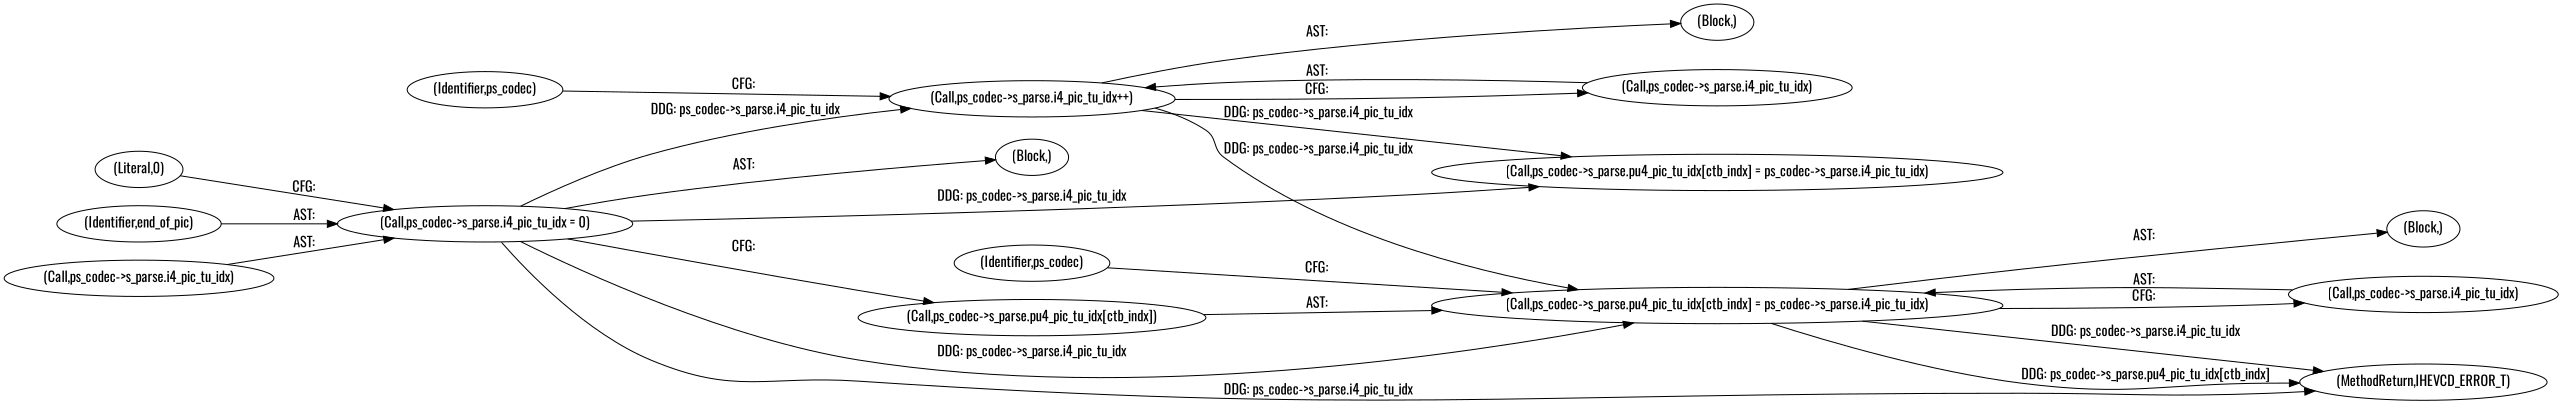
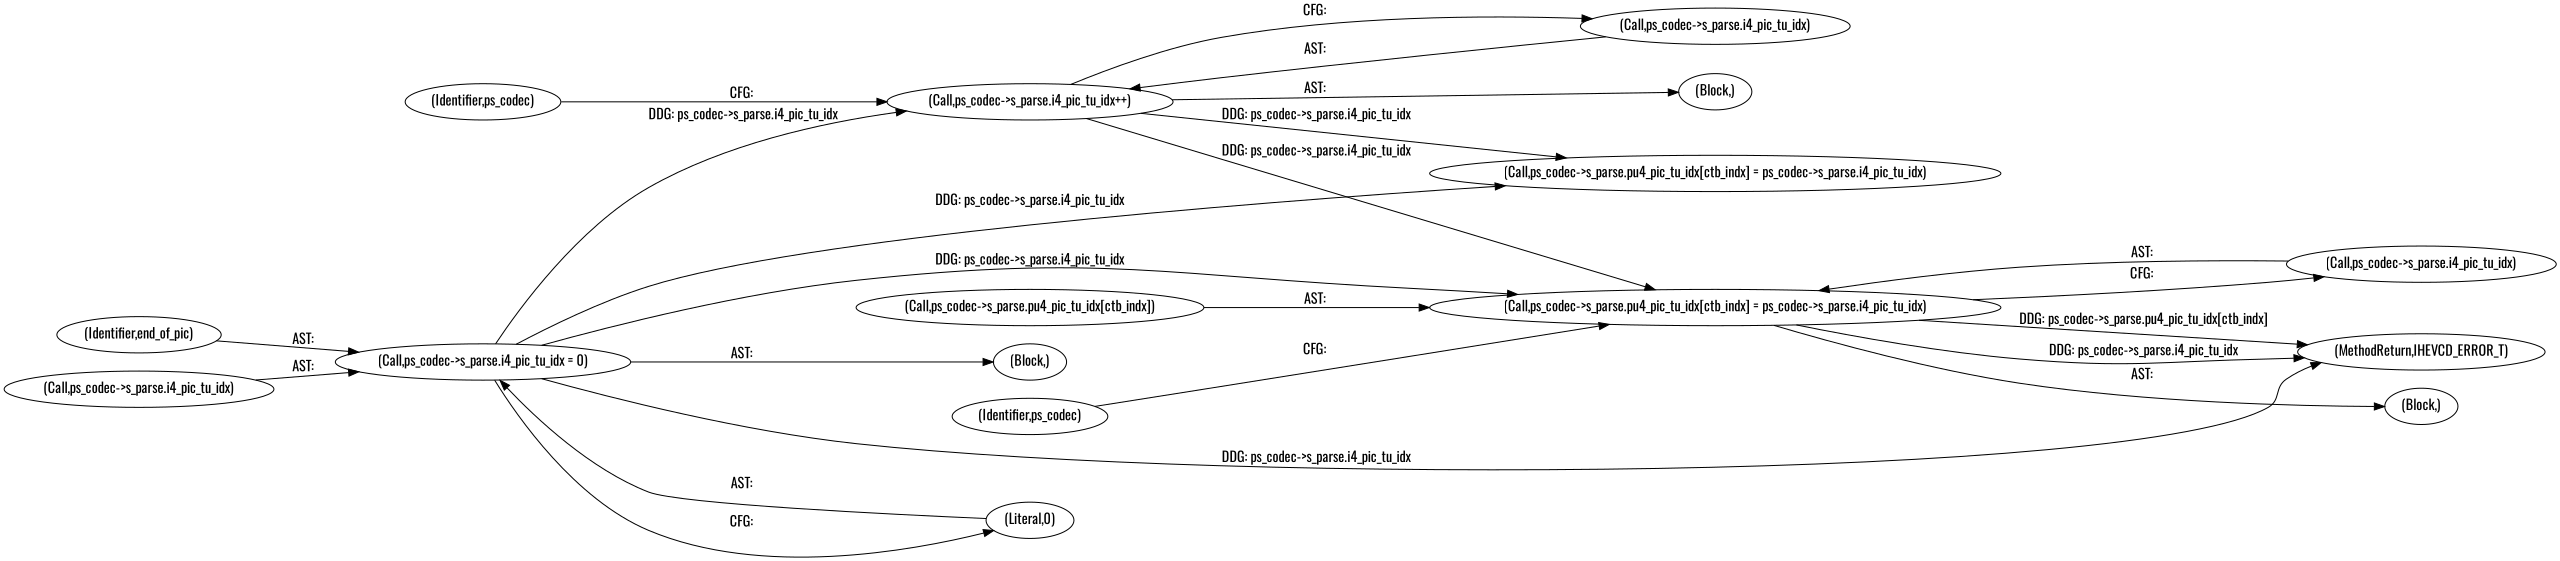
edge "(Literal,0)" -> "(Call,ps_codec->s_parse.i4_pic_tu_idx = 0)": label "CFG: " -> "AST: "
edge "(Call,ps_codec->s_parse.i4_pic_tu_idx = 0)" -> "(Call,ps_codec->s_parse.pu4_pic_tu_idx[ctb_indx])": now "(Call,ps_codec->s_parse.i4_pic_tu_idx = 0)" -> "(Literal,0)"
